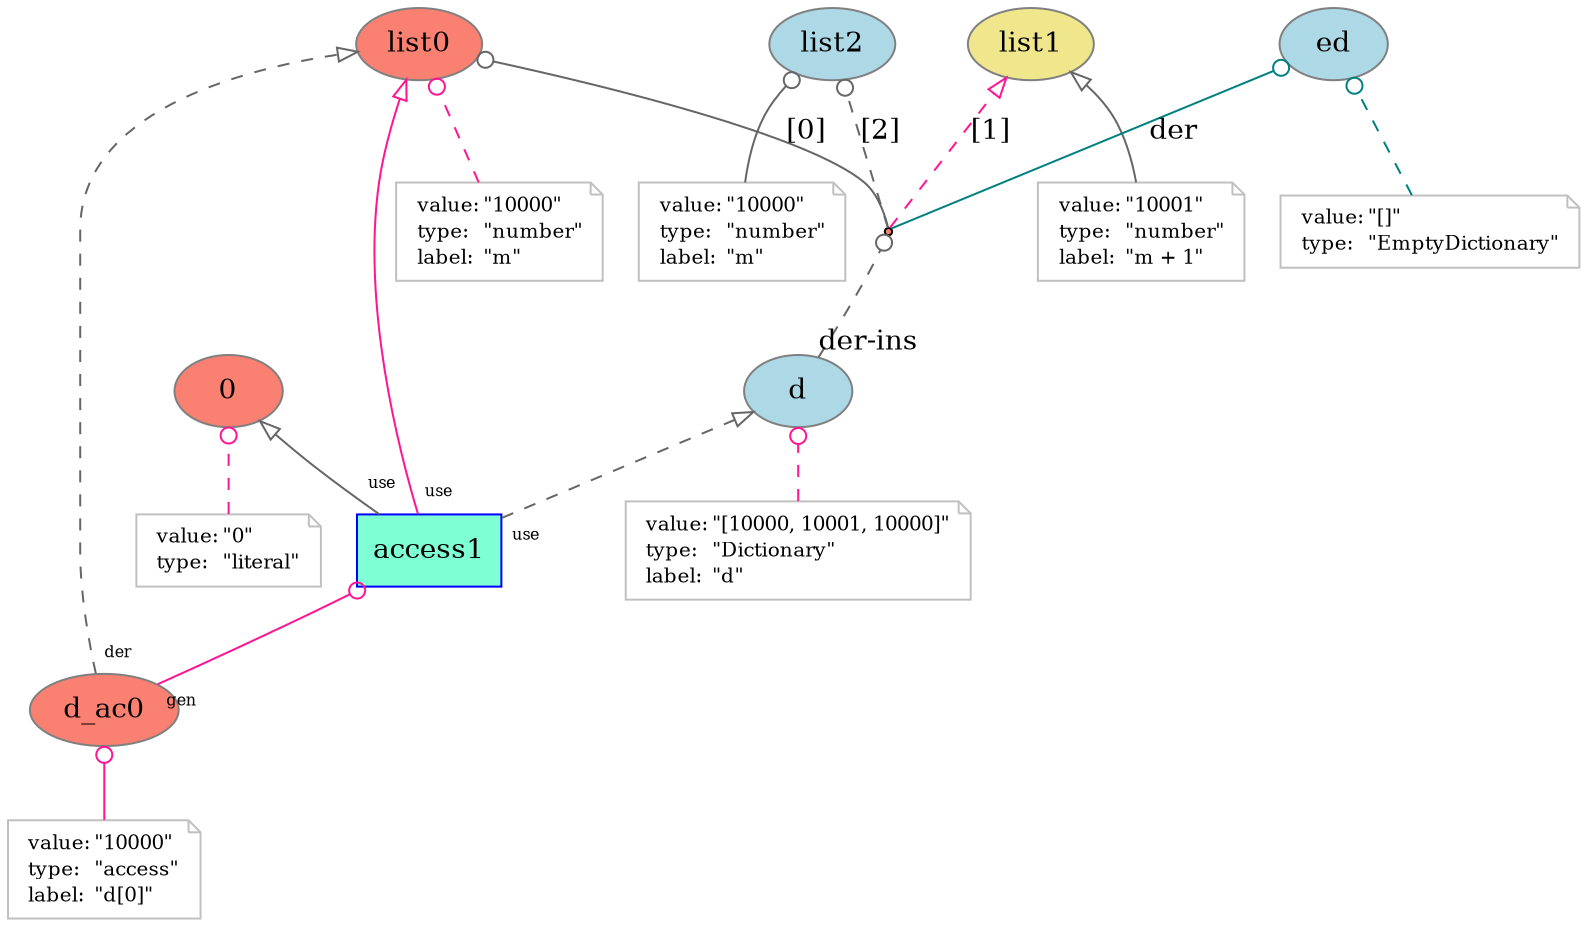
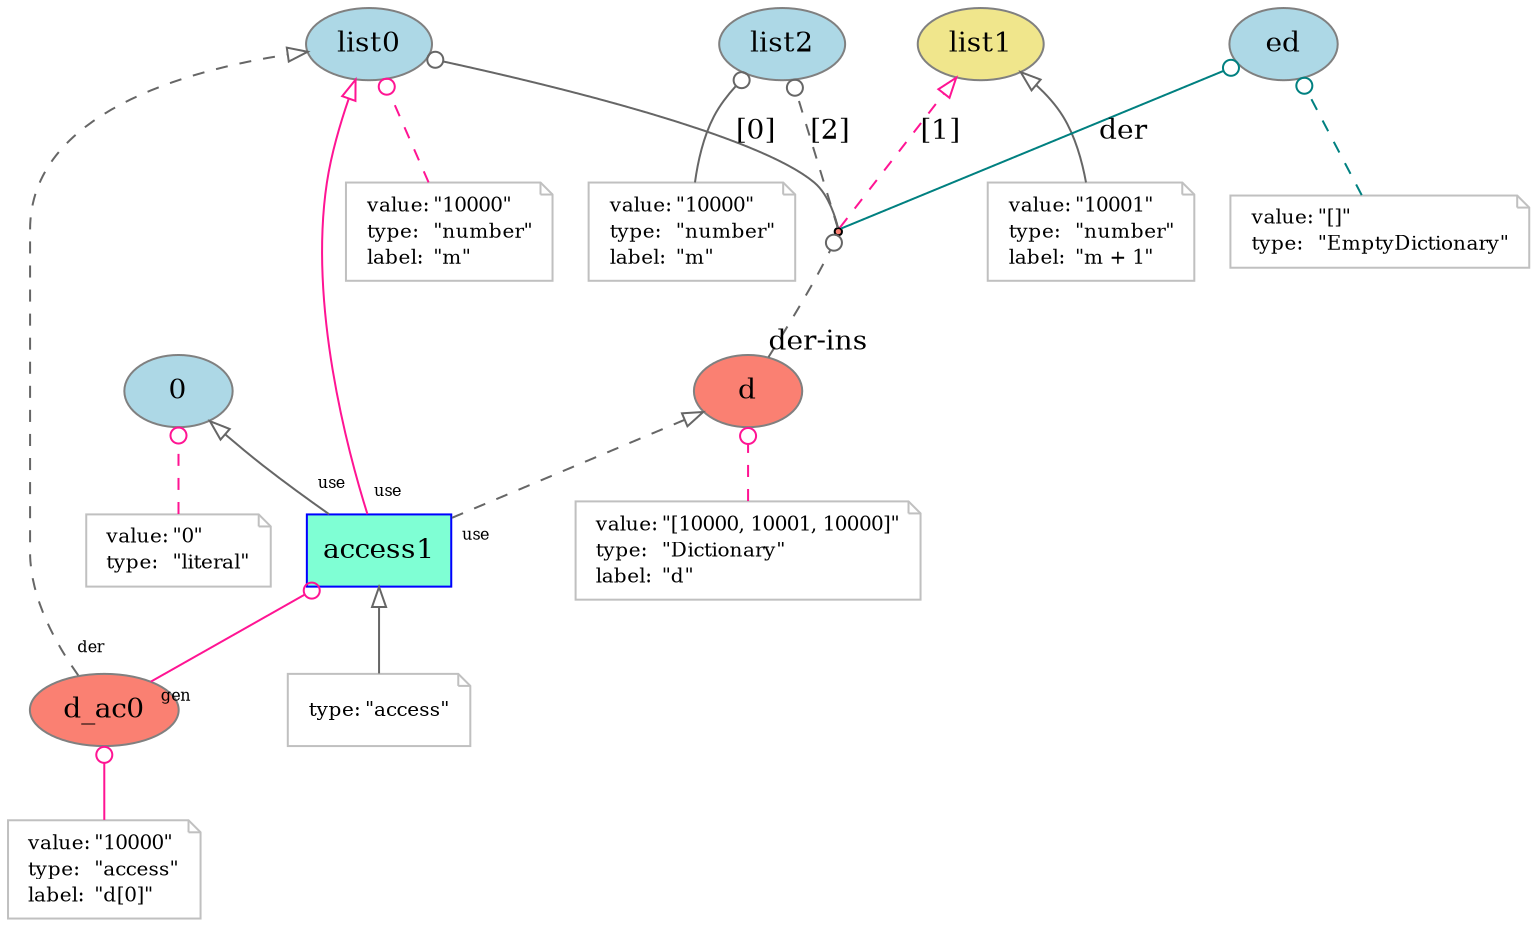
node "list0": fillcolor salmon -> lightblue
node "0": fillcolor salmon -> lightblue
node "d": fillcolor lightblue -> salmon
node "type:": added
